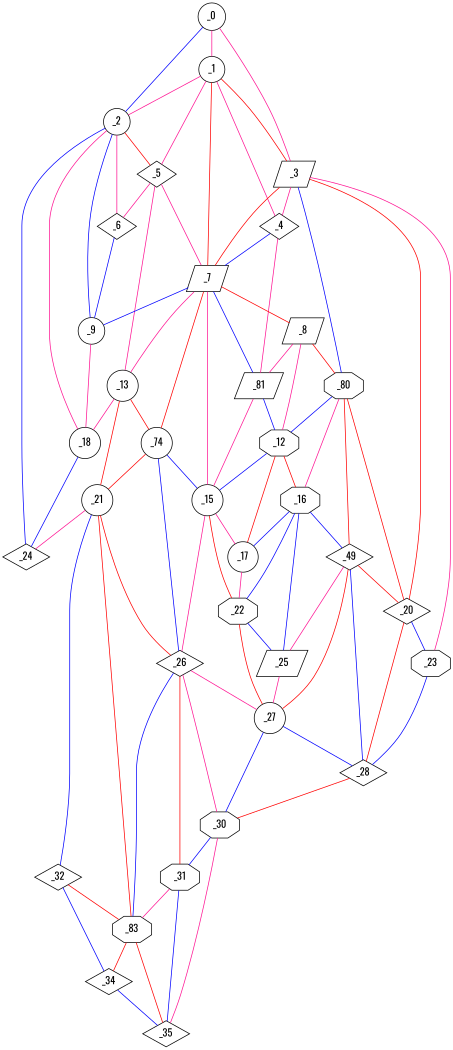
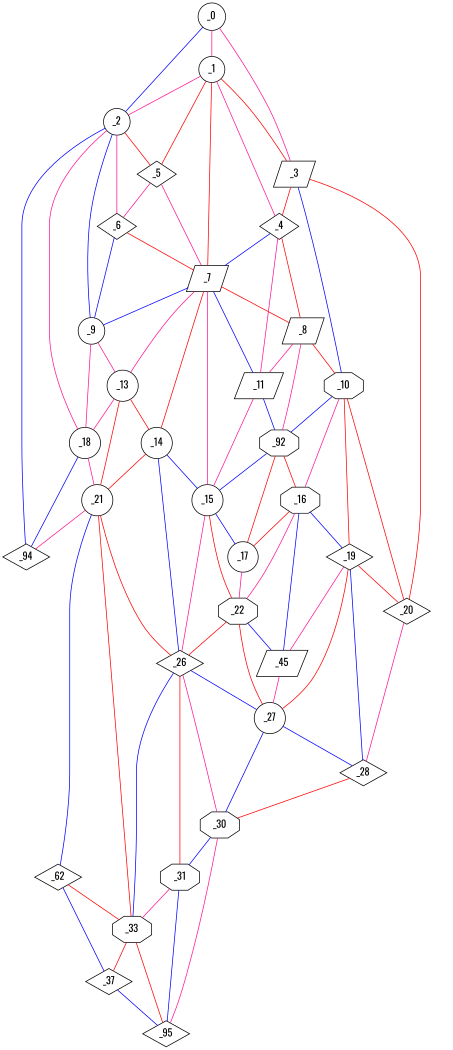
edge "_1" -- "_5": color deeppink -> red
edge "_3" -- "_4": color deeppink -> red
edge "_3" -- "_7": now "_6" -- "_7"
edge "_5" -- "_13": now "_9" -- "_13"
edge "_4" -- "_8": added
node "_81": label "_81" -> "_11"
node "_80": label "_80" -> "_10"
node "_74": label "_74" -> "_14"
node "_12": label "_12" -> "_92"
edge "_18" -- "_21": added
edge "_15" -- "_17": color deeppink -> blue
edge "_16" -- "_17": color blue -> red
node "_24": label "_24" -> "_94"
edge "_16" -- "_22": color blue -> deeppink
node "_49": label "_49" -> "_19"
edge "_22" -- "_26": added
node "_25": label "_25" -> "_45"
node "_23": removed
edge "_26" -- "_27": color deeppink -> blue
edge "_20" -- "_28": color red -> deeppink
node "_32": label "_32" -> "_62"
node "_83": label "_83" -> "_33"
node "_34": label "_34" -> "_37"
node "_35": label "_35" -> "_95"
